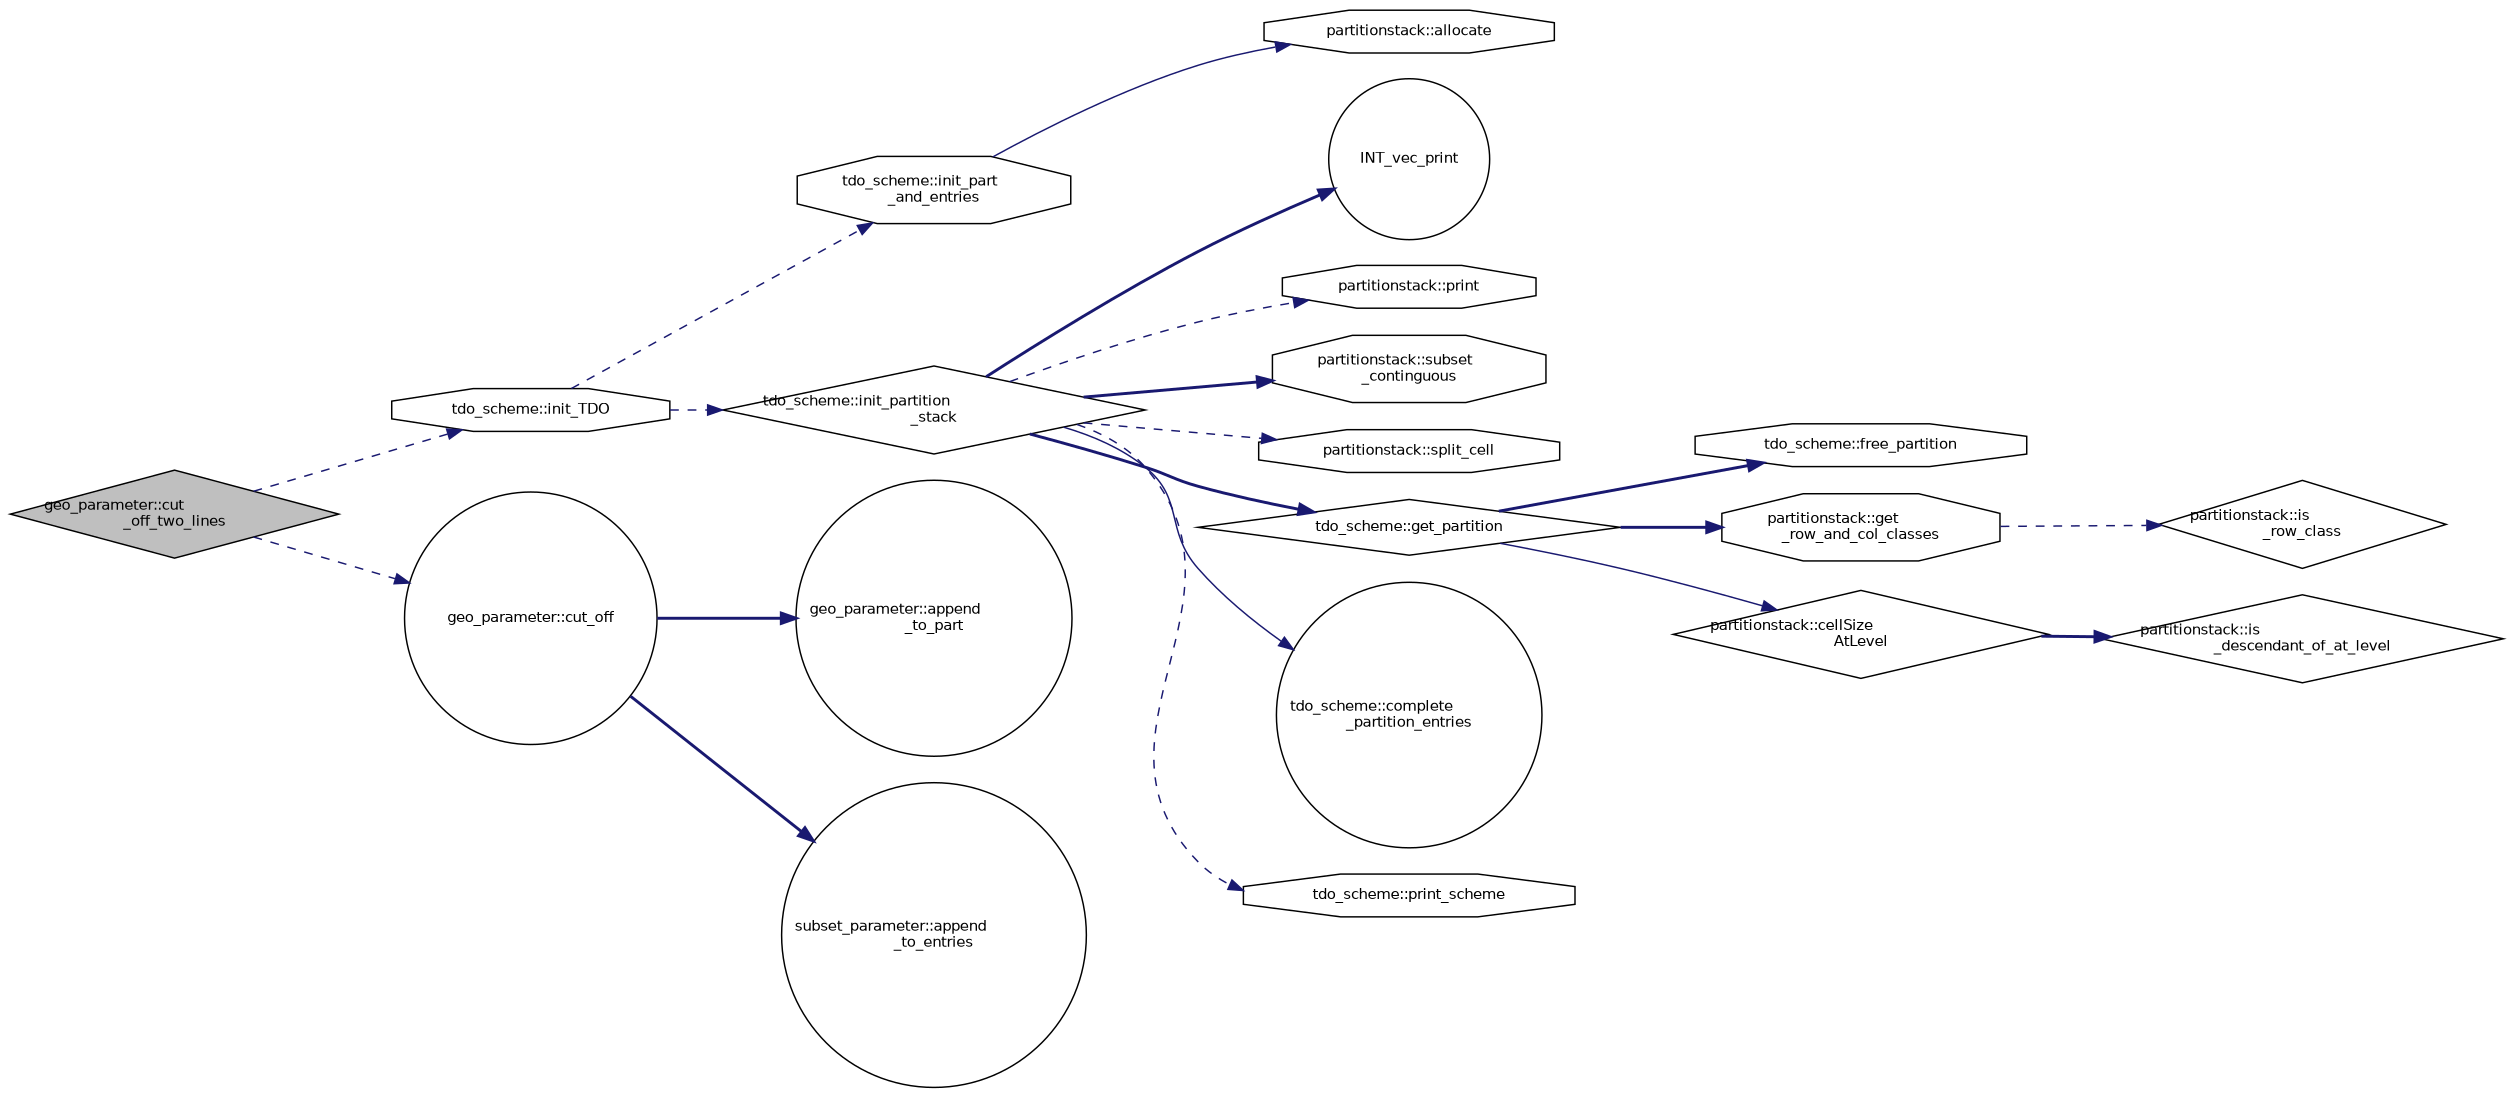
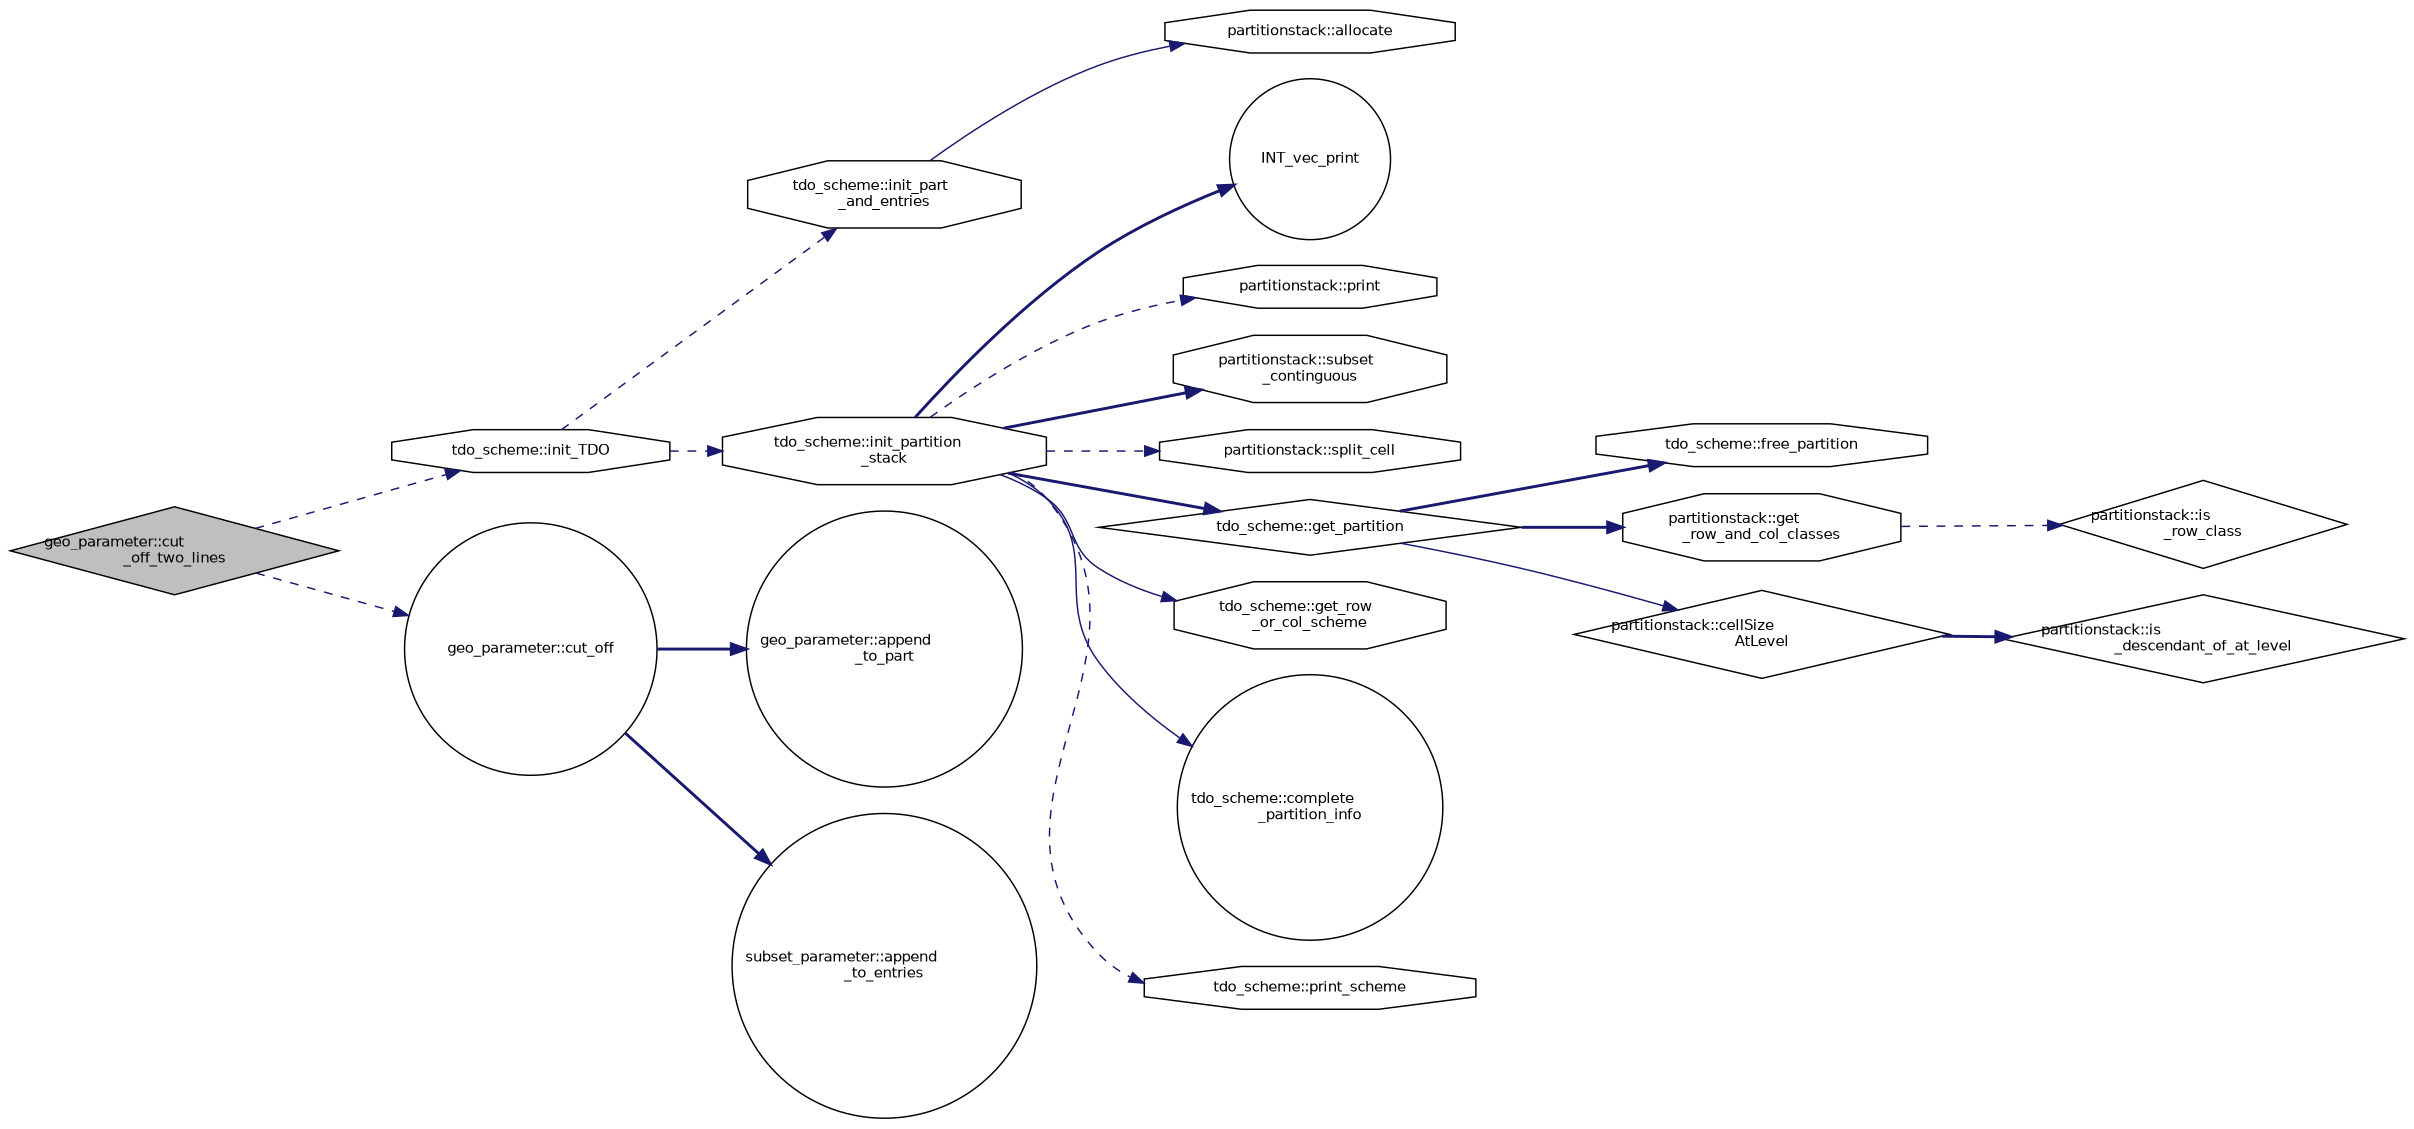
node "tdo_scheme::init_partition _stack": shape diamond -> octagon
node "tdo_scheme::get_row _or_col_scheme": added
node "tdo_scheme::complete _partition_entries": label "tdo_scheme::complete _partition_entries" -> "tdo_scheme::complete _partition_info"
